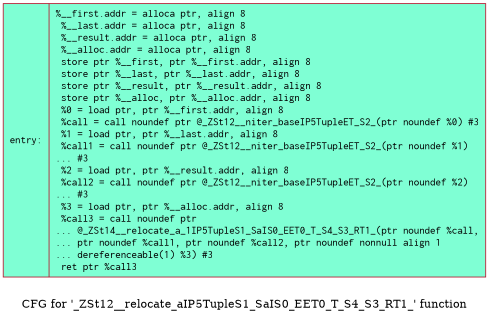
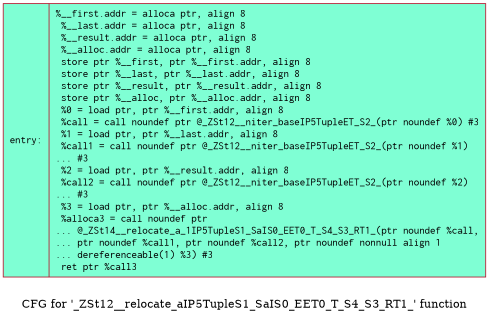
node "entry:": text "%call3 = call noundef ptr" -> "%alloca3 = call noundef ptr"
